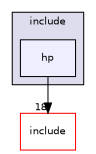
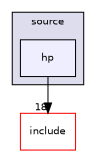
cluster "include": label "include" -> "source"
